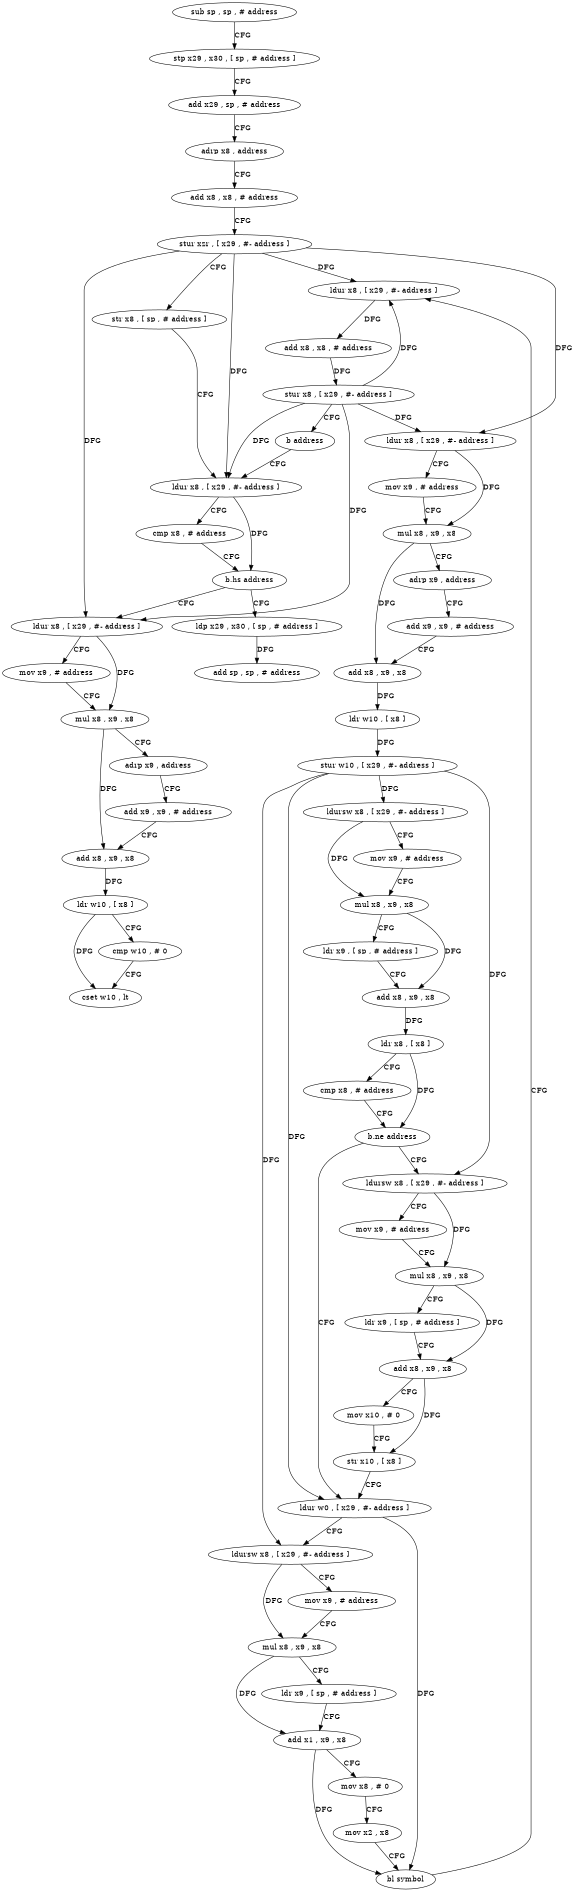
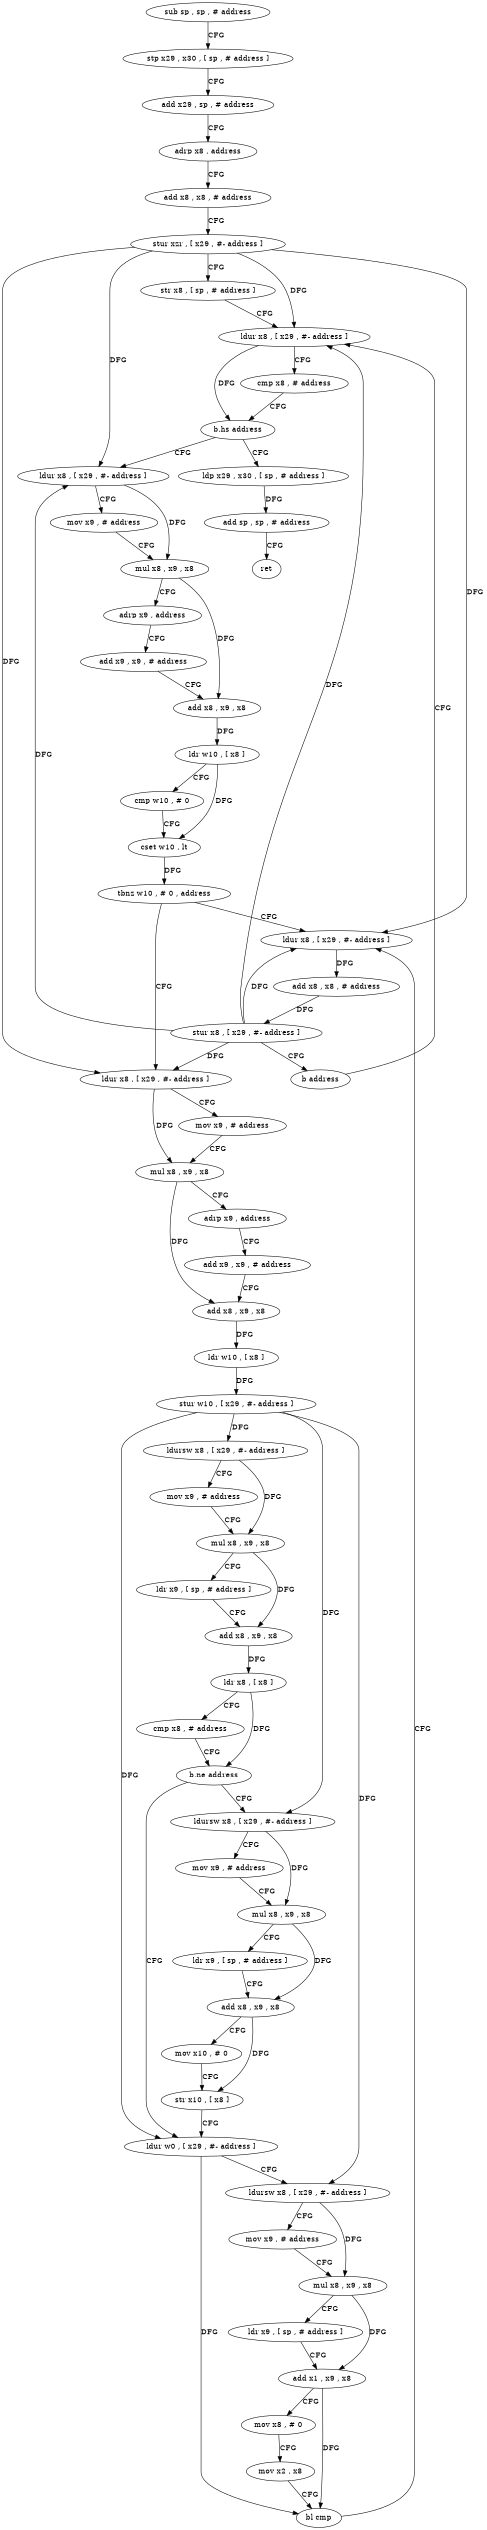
node "ret": added
node "tbnz w10 , # 0 , address": added
node "bl symbol": label "bl symbol" -> "bl cmp"
